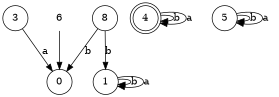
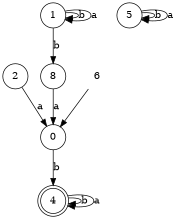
node "3": label "3" -> "2"
edge "8" -> "1": reversed
edge "8" -> "0": label "b" -> "a"
edge "0" -> "4": added, label "b"
